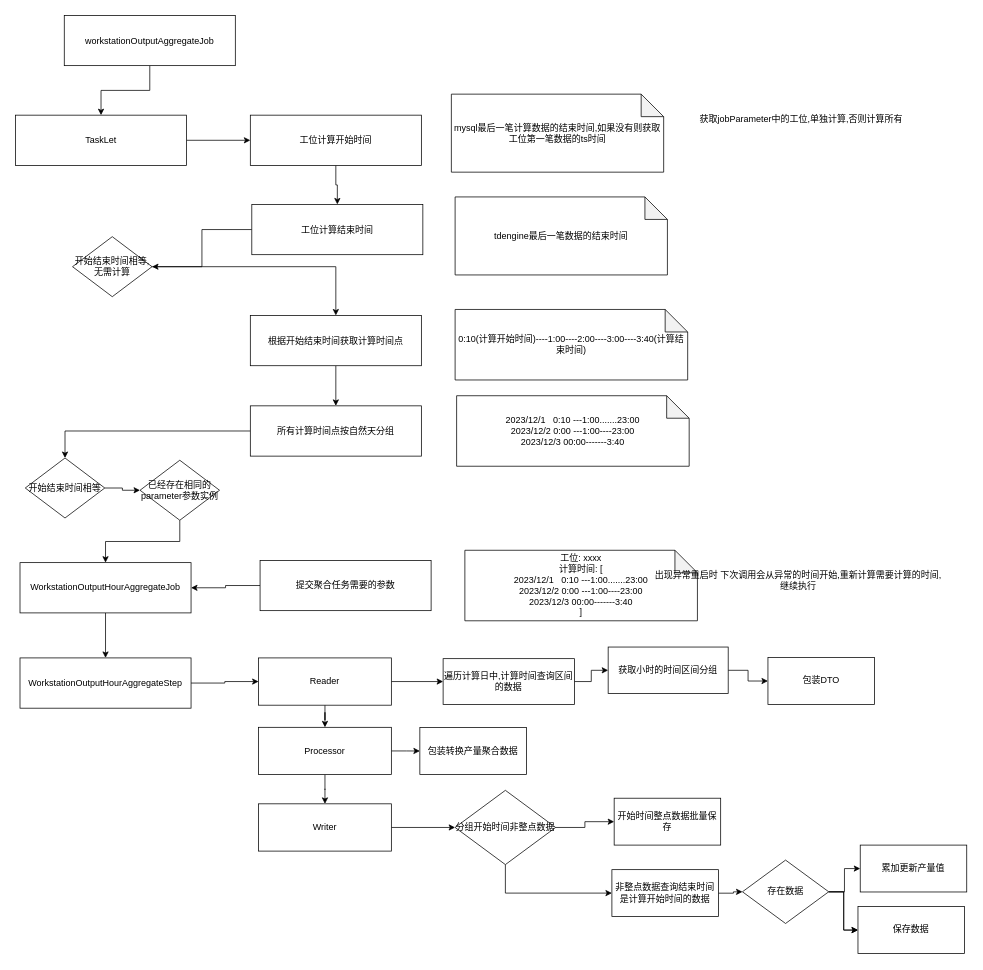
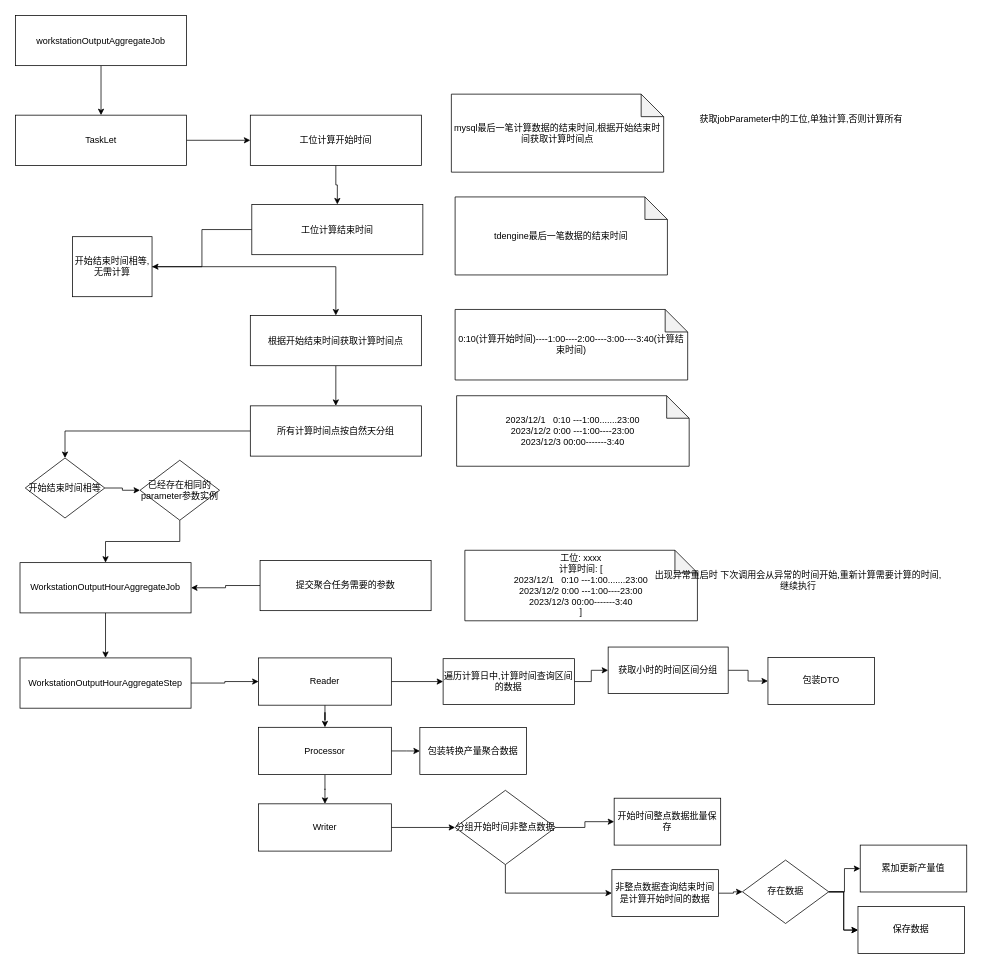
node "workstationOutputAggregateJob": moved (150, 41) -> (101, 41)
node "mysql最后一笔计算数据的结束时间,如果没有则获取工位第一笔数据的ts时间": label "mysql最后一笔计算数据的结束时间,如果没有则获取工位第一笔数据的ts时间" -> "mysql最后一笔计算数据的结束时间,根据开始结束时间获取计算时间点"
node "开始结束时间相等,无需计算": shape diamond -> rectangle
